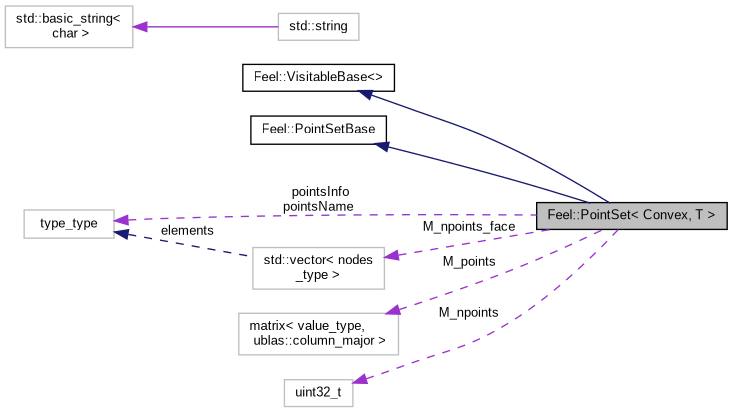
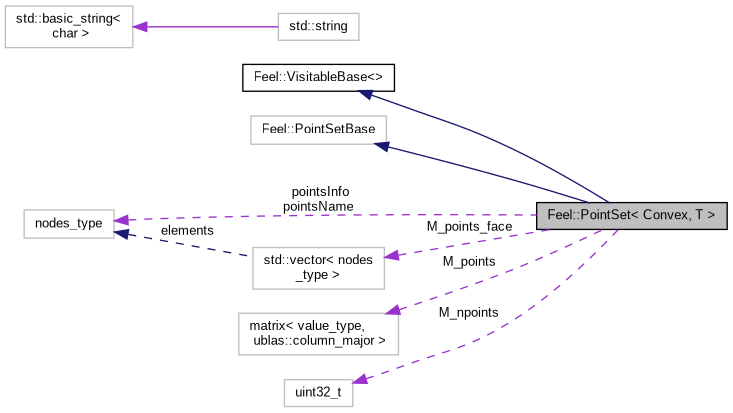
node "Feel::PointSetBase": color black -> grey75
node "type_type": label "type_type" -> "nodes_type"
edge "Feel::PointSet< Convex, T >" -> "std::vector< nodes _type >": label " M_npoints_face" -> " M_points_face"
